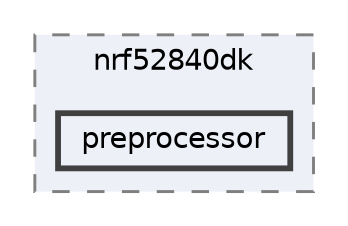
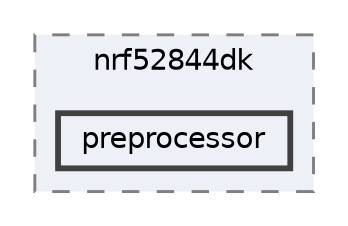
cluster "nrf52840dk": label "nrf52840dk" -> "nrf52844dk"
